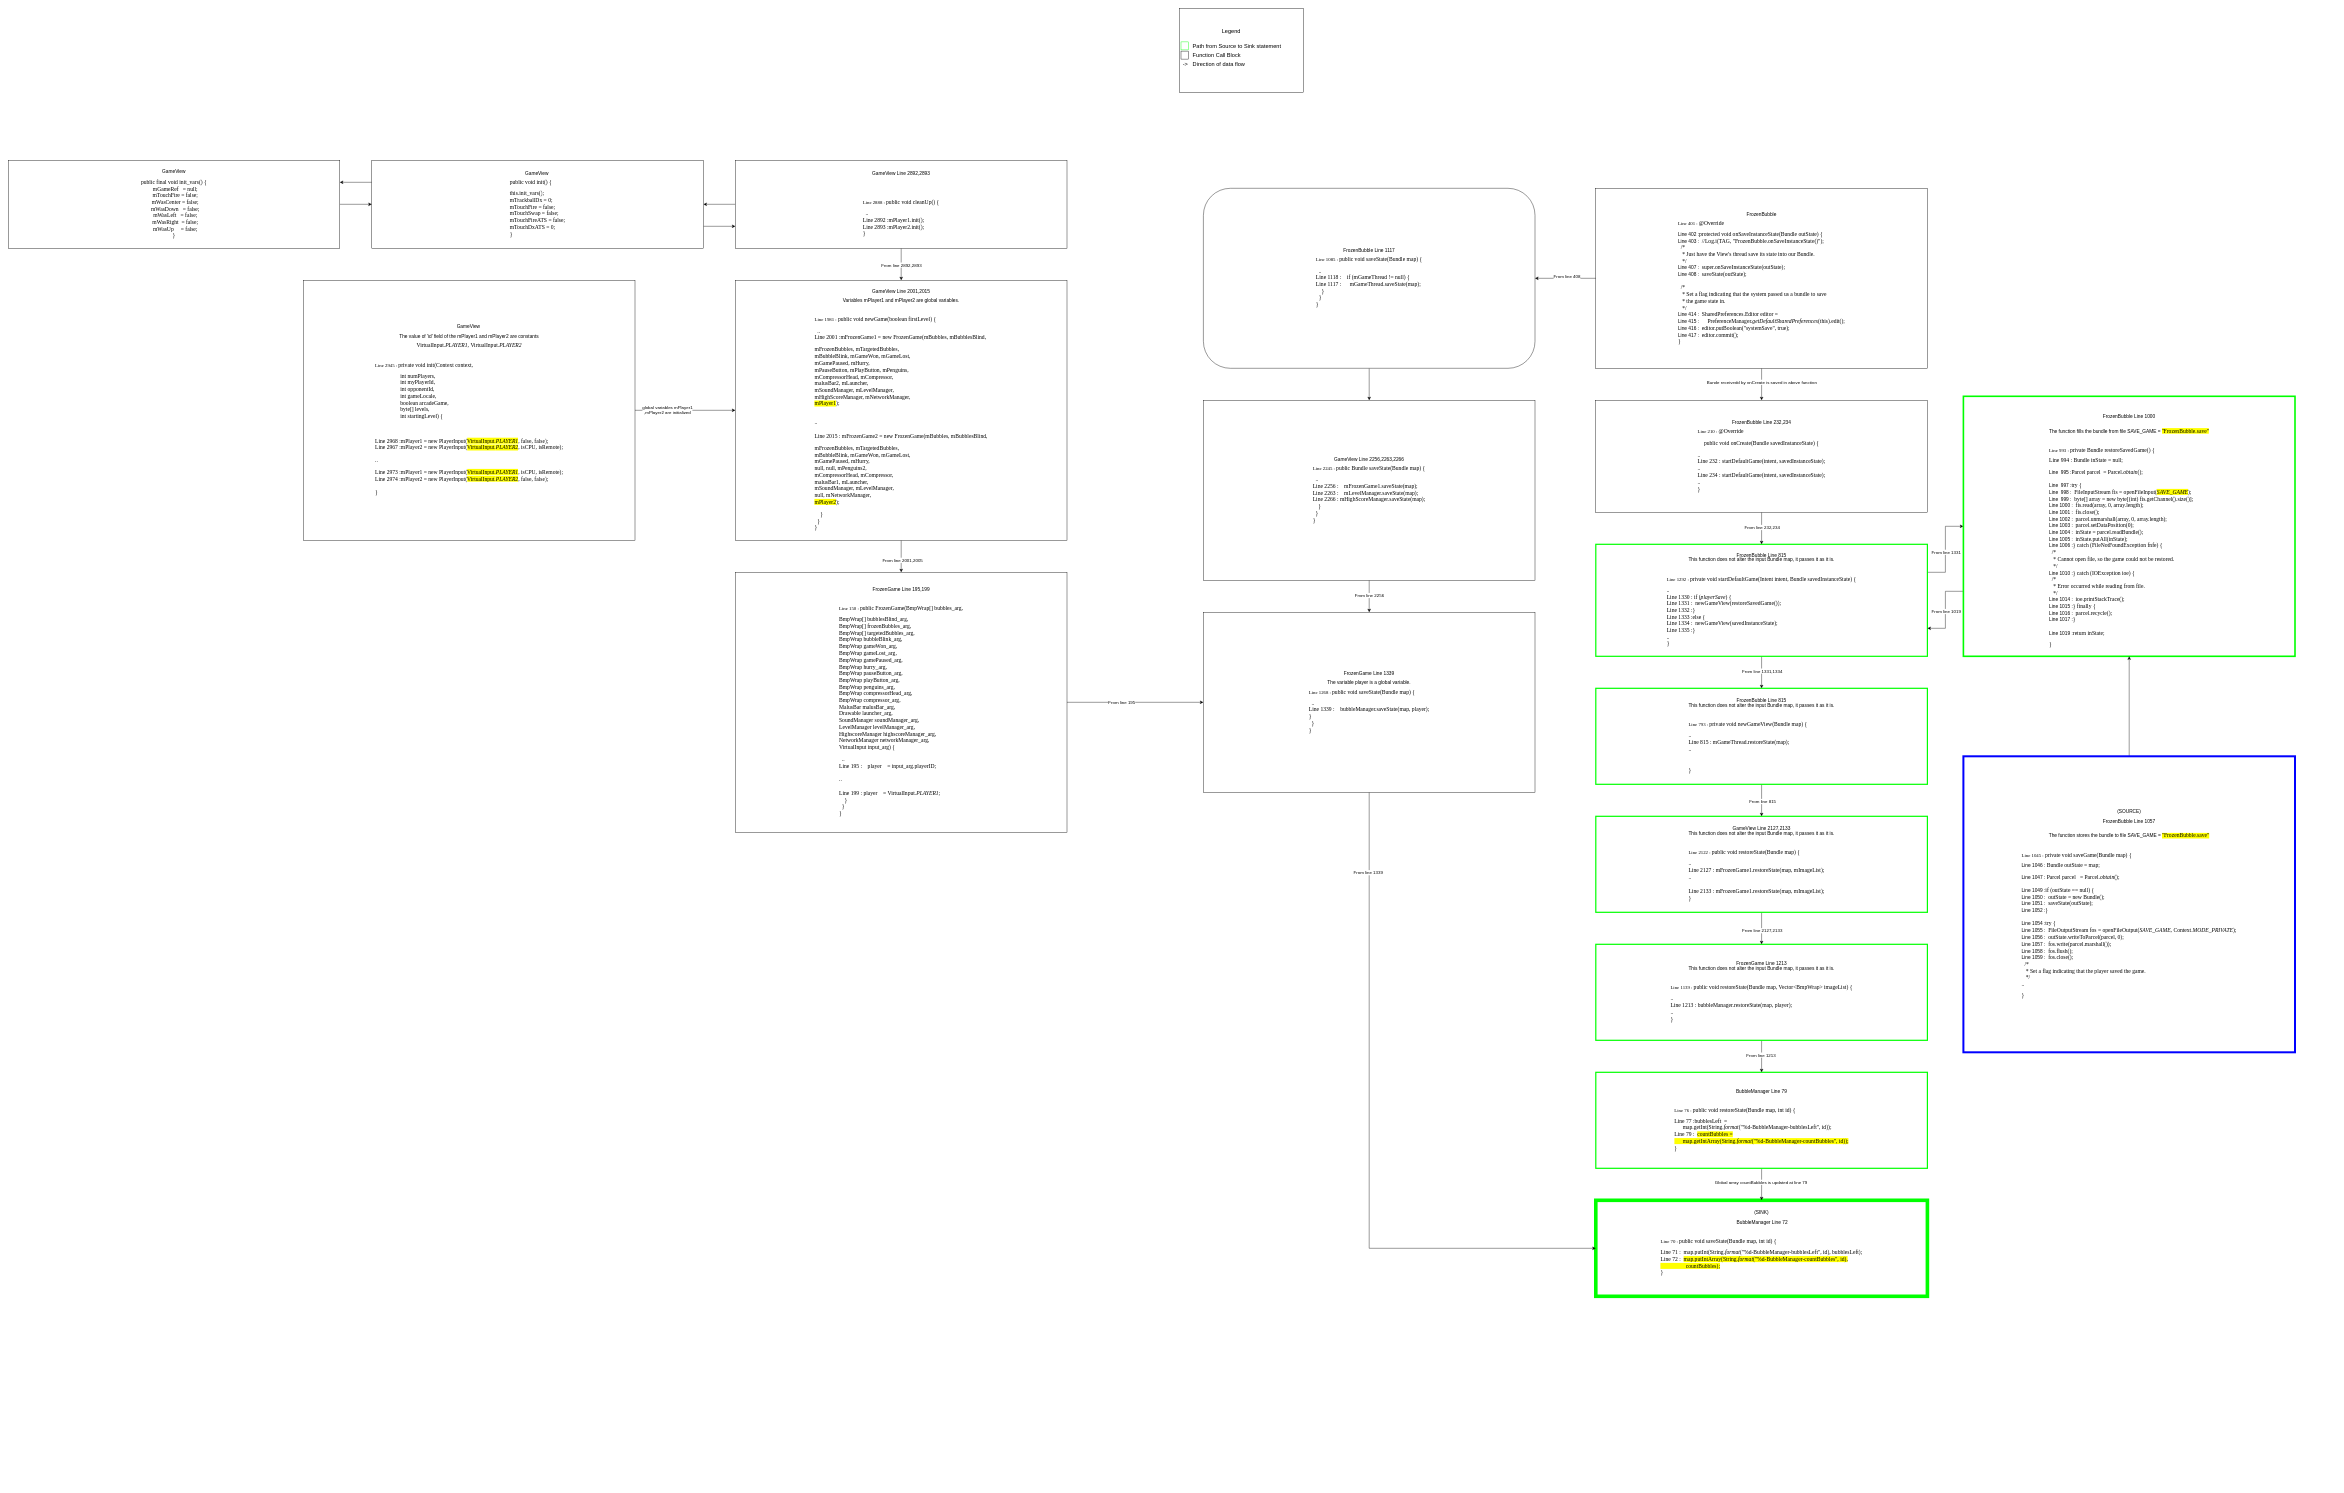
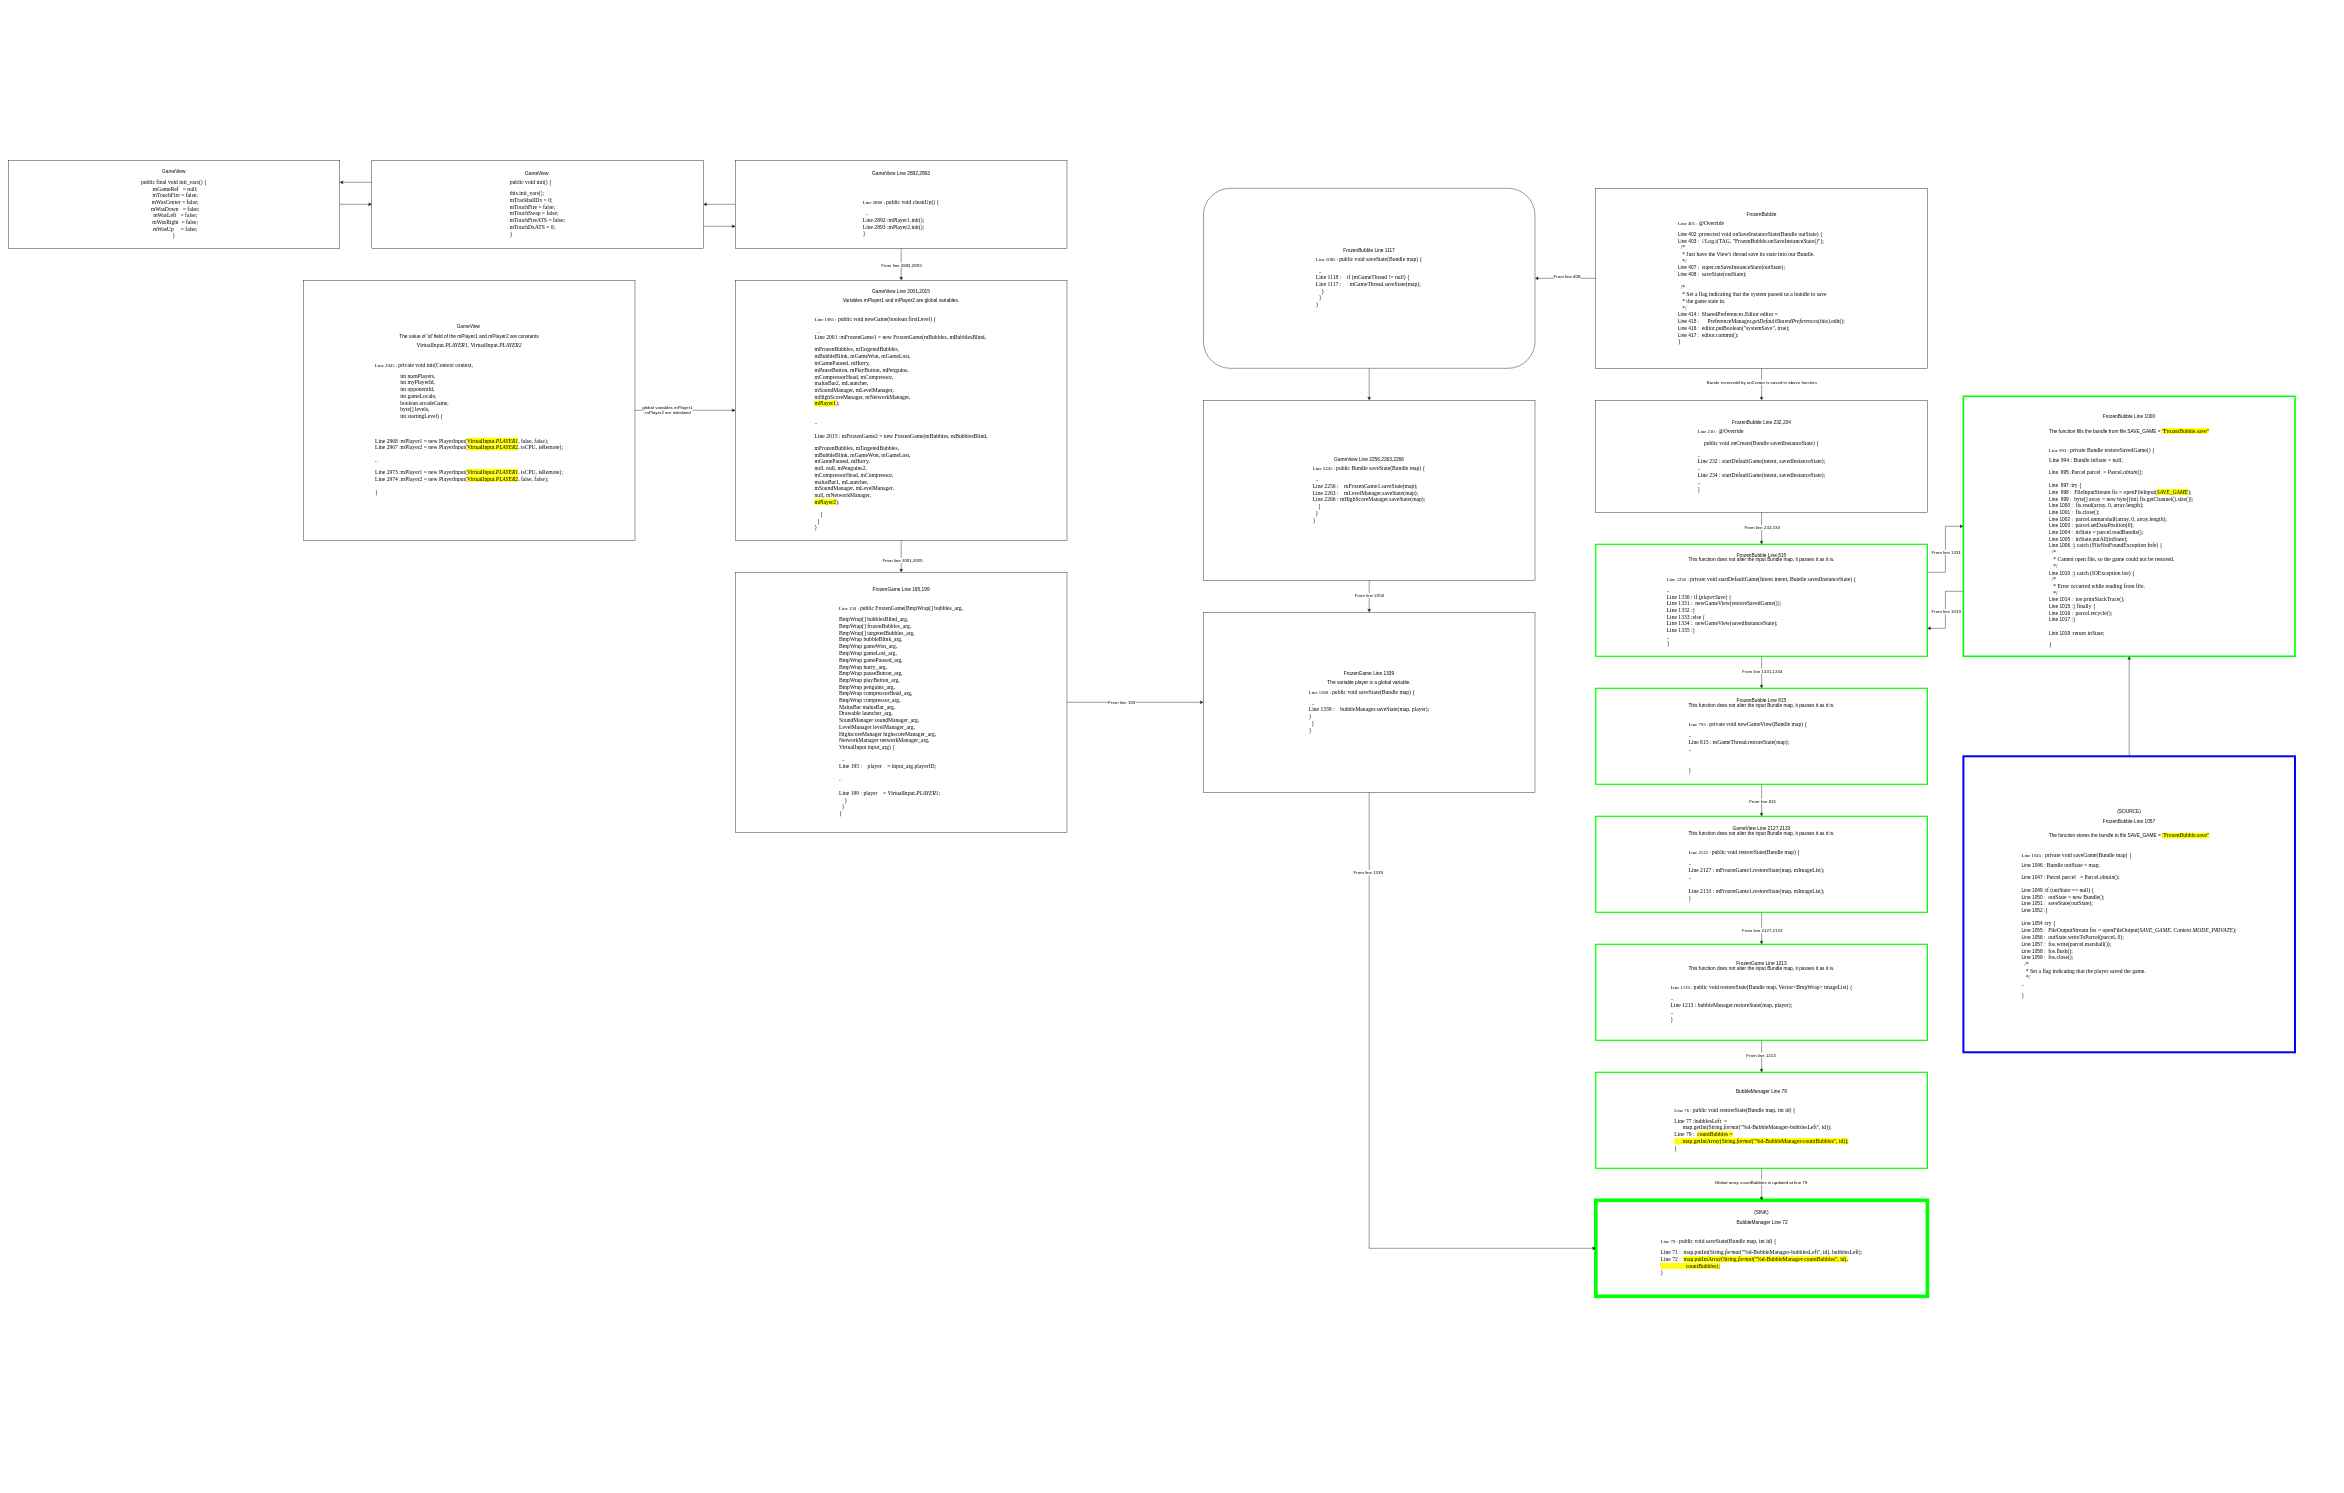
node "Legend Path from Source to Sink statement Function Call Block -> Direction of data flow": removed
